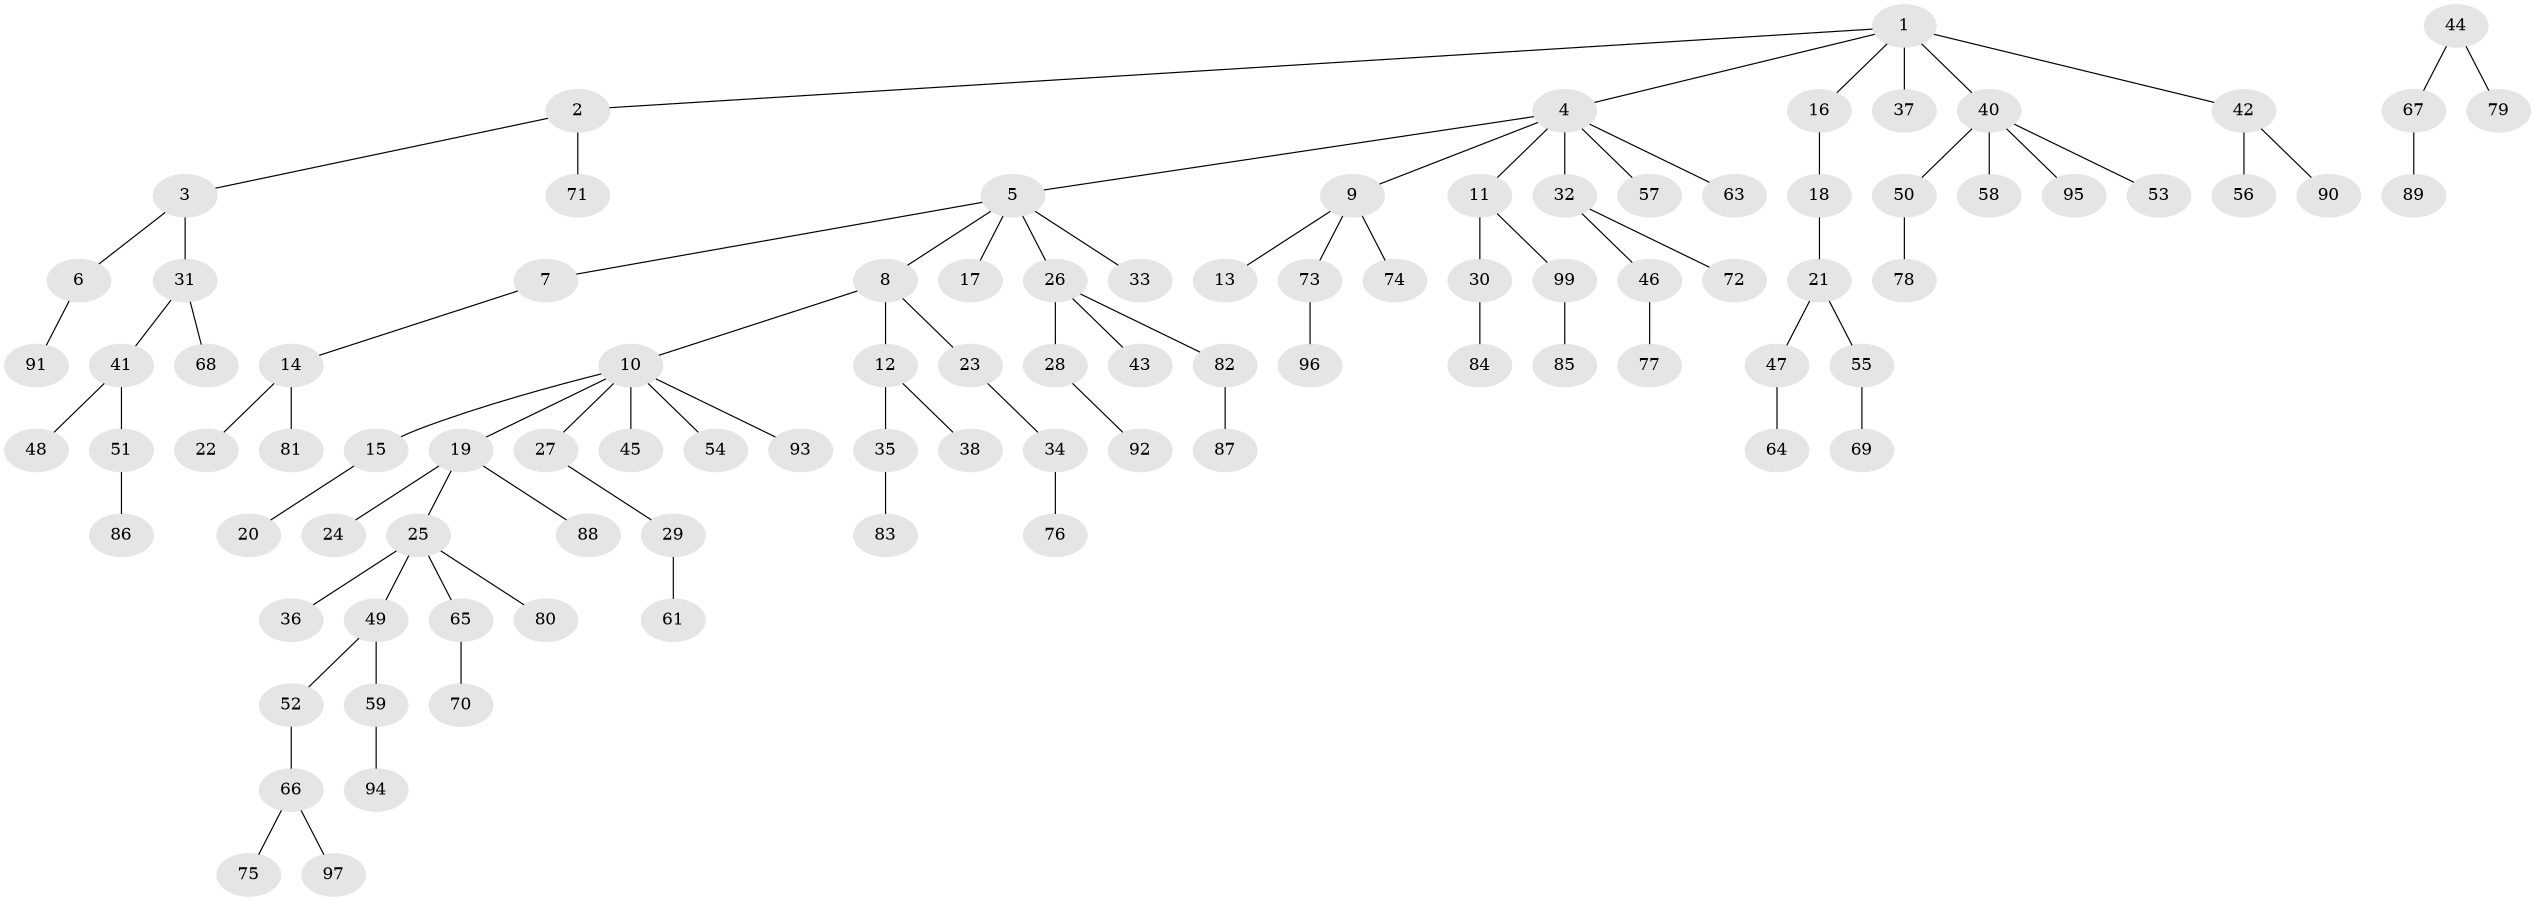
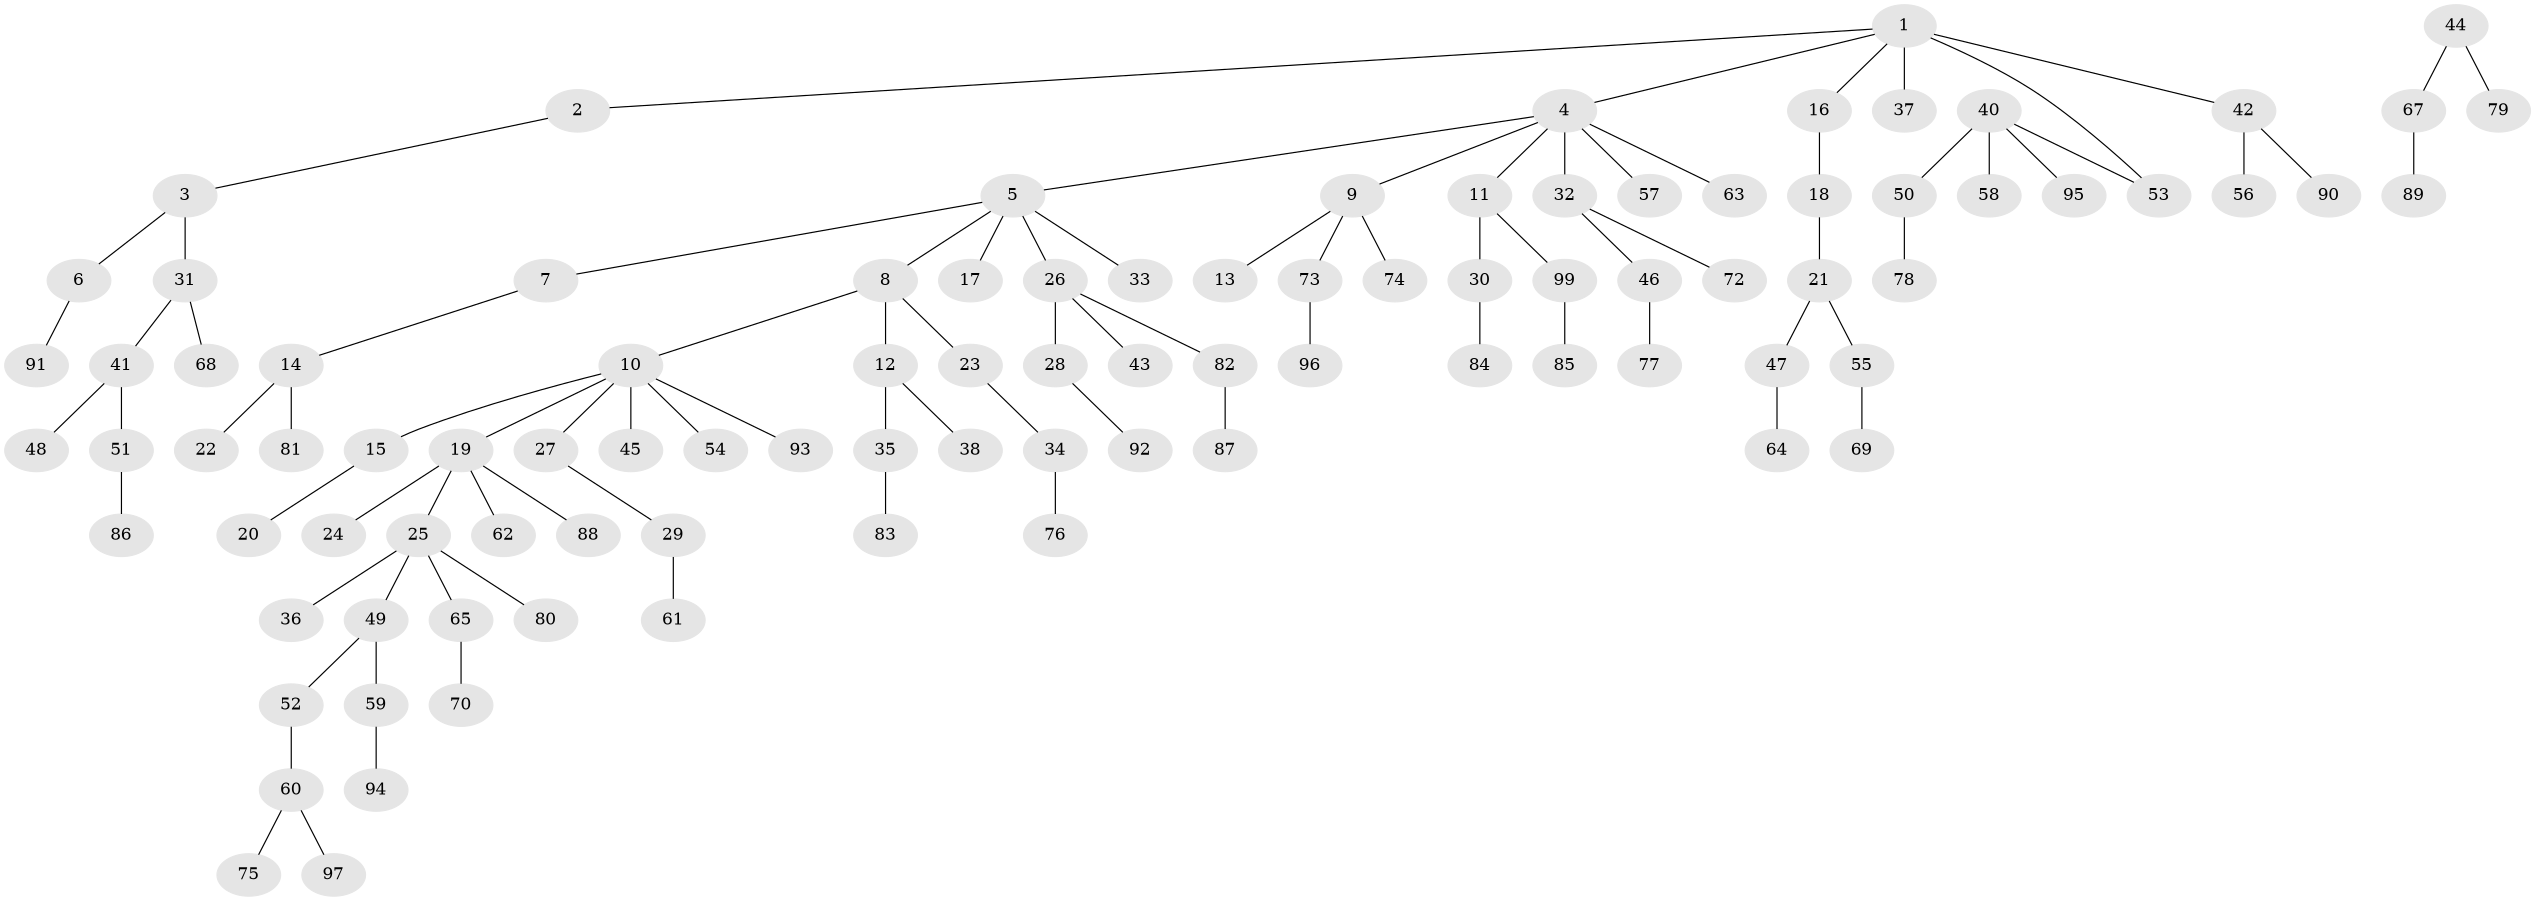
edge "1" -- "40": now "1" -- "53"
node "71": removed
node "62": added
node "66": label "66" -> "60"
